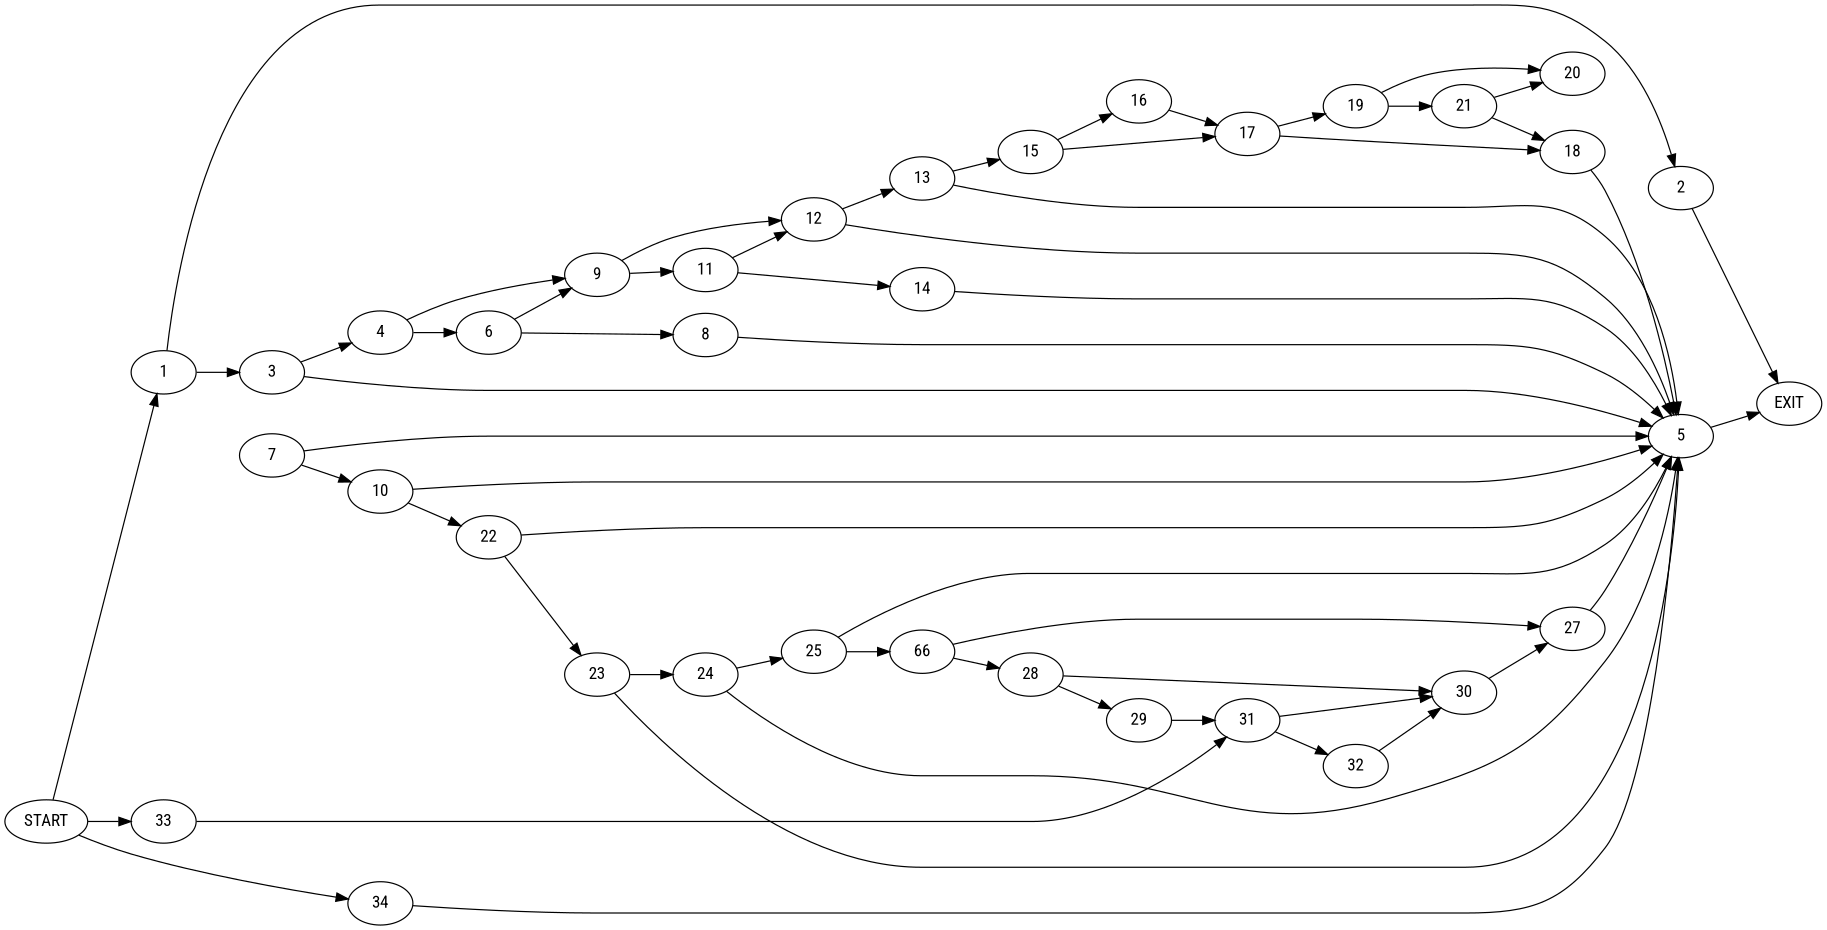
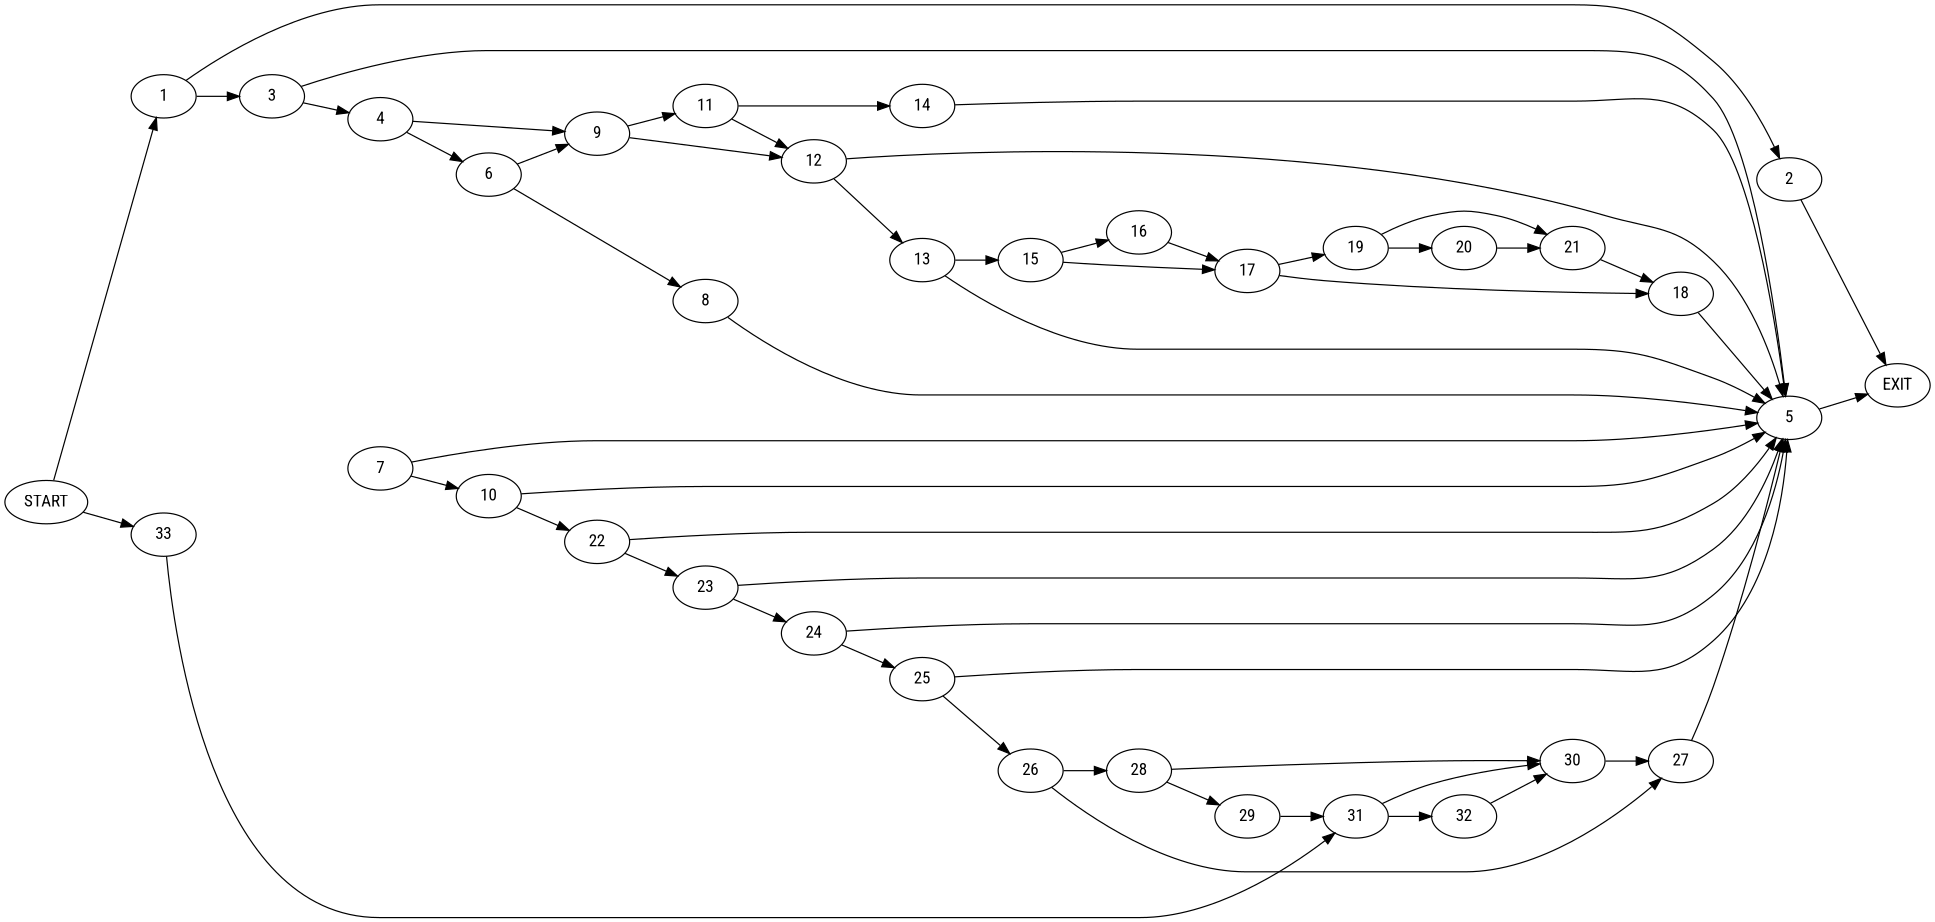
edge "21" -> "20": reversed
node "66": label "66" -> "26"
node "34": removed
